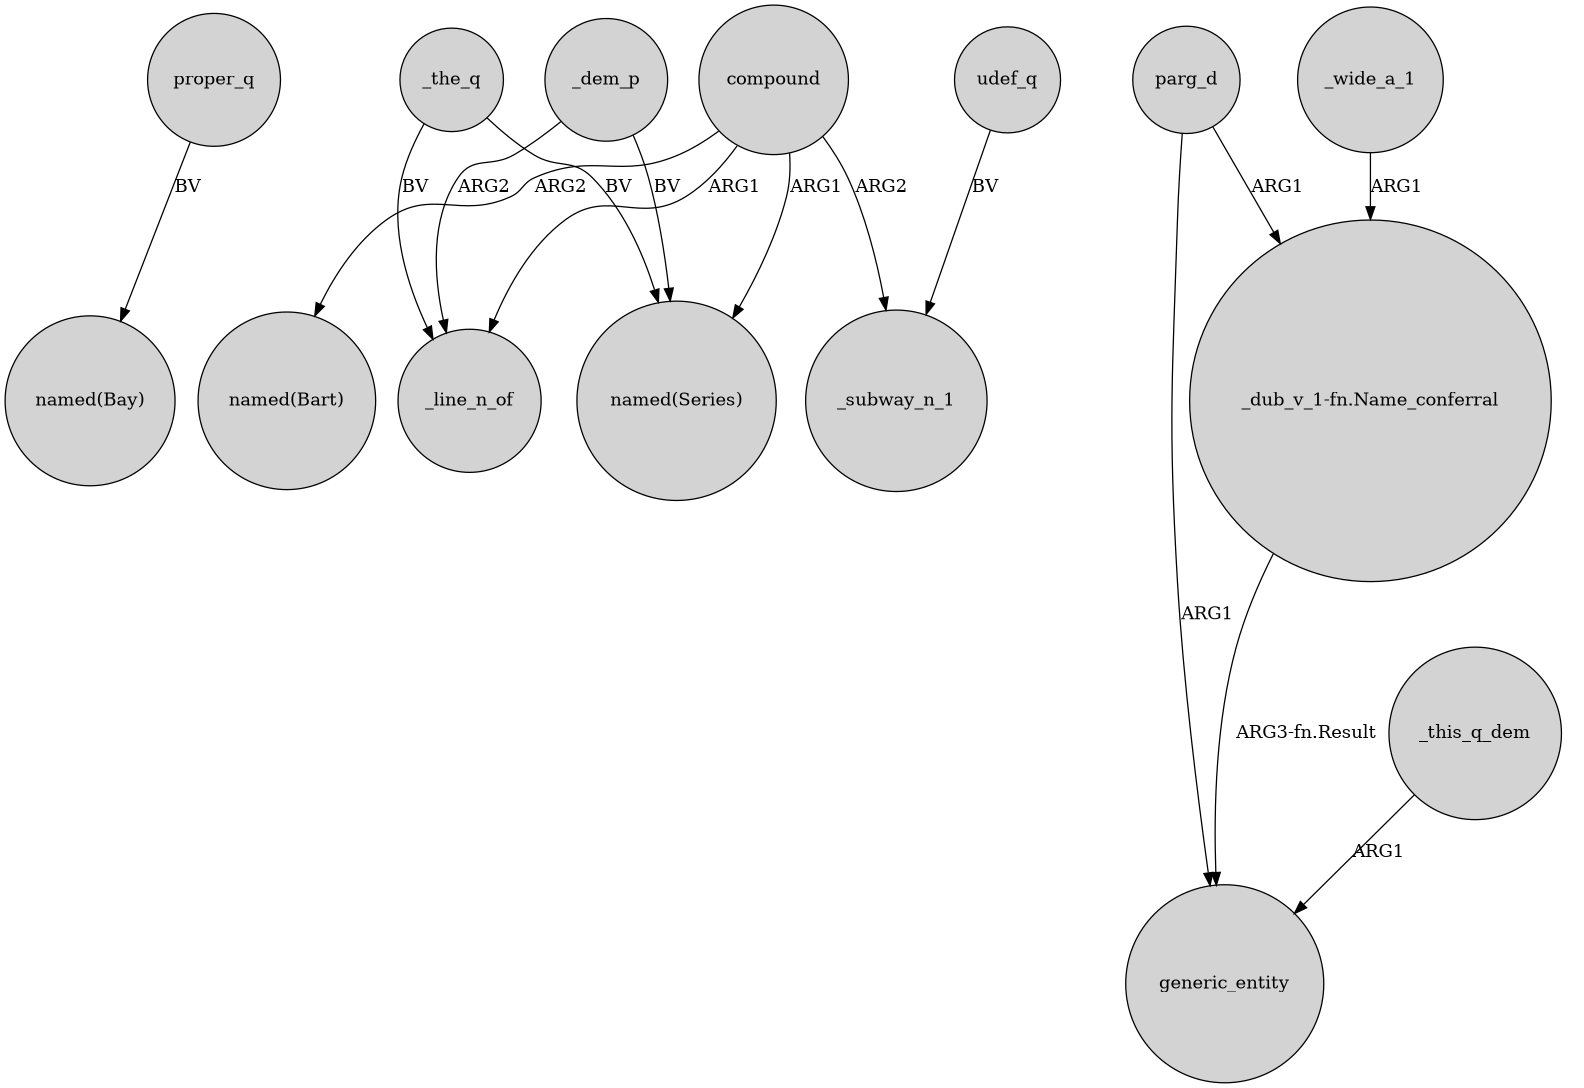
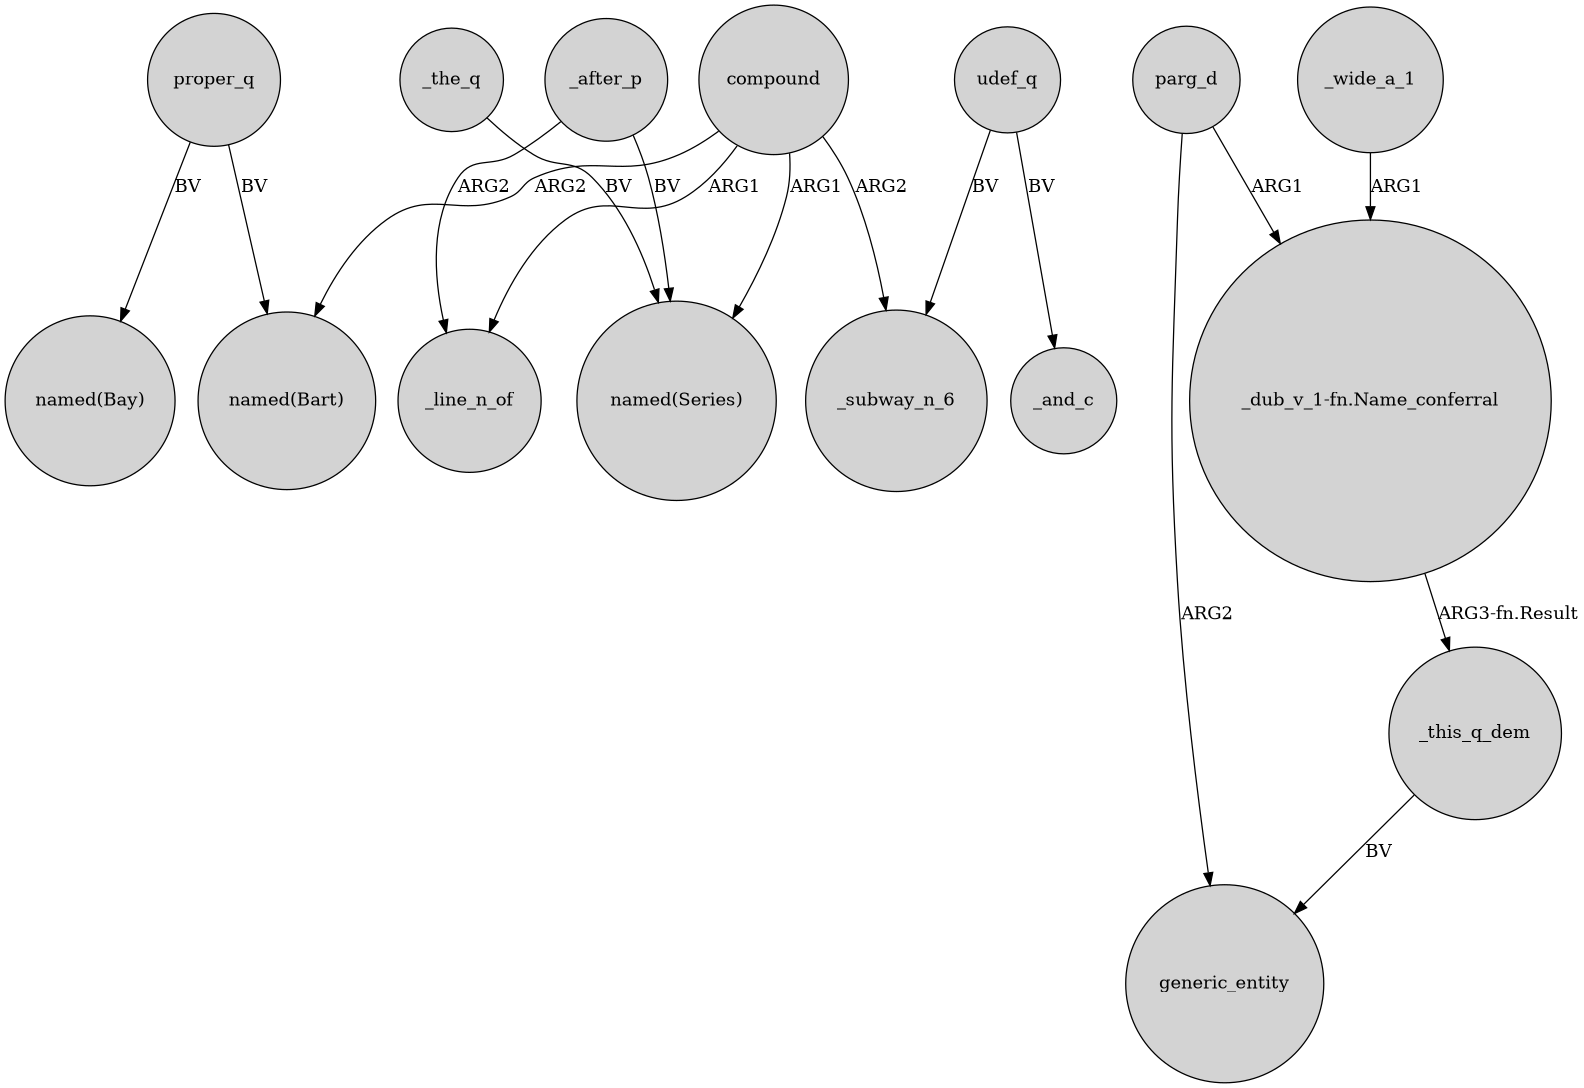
node "_dem_p": label "_dem_p" -> "_after_p"
edge "proper_q" -> "named(Bart)": added, label "BV"
edge "_the_q" -> "_line_n_of": removed, label "BV"
node "_subway_n_1": label "_subway_n_1" -> "_subway_n_6"
node "_and_c": added
edge "parg_d" -> "generic_entity": label "ARG1" -> "ARG2"
edge "_dub_v_1-fn.Name_conferral" -> "generic_entity": now "_dub_v_1-fn.Name_conferral" -> "_this_q_dem"
edge "_this_q_dem" -> "generic_entity": label "ARG1" -> "BV"
